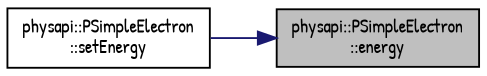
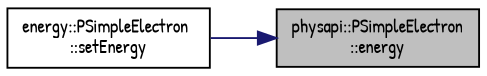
node "physapi::PSimpleElectron ::setEnergy": label "physapi::PSimpleElectron ::setEnergy" -> "energy::PSimpleElectron ::setEnergy"
